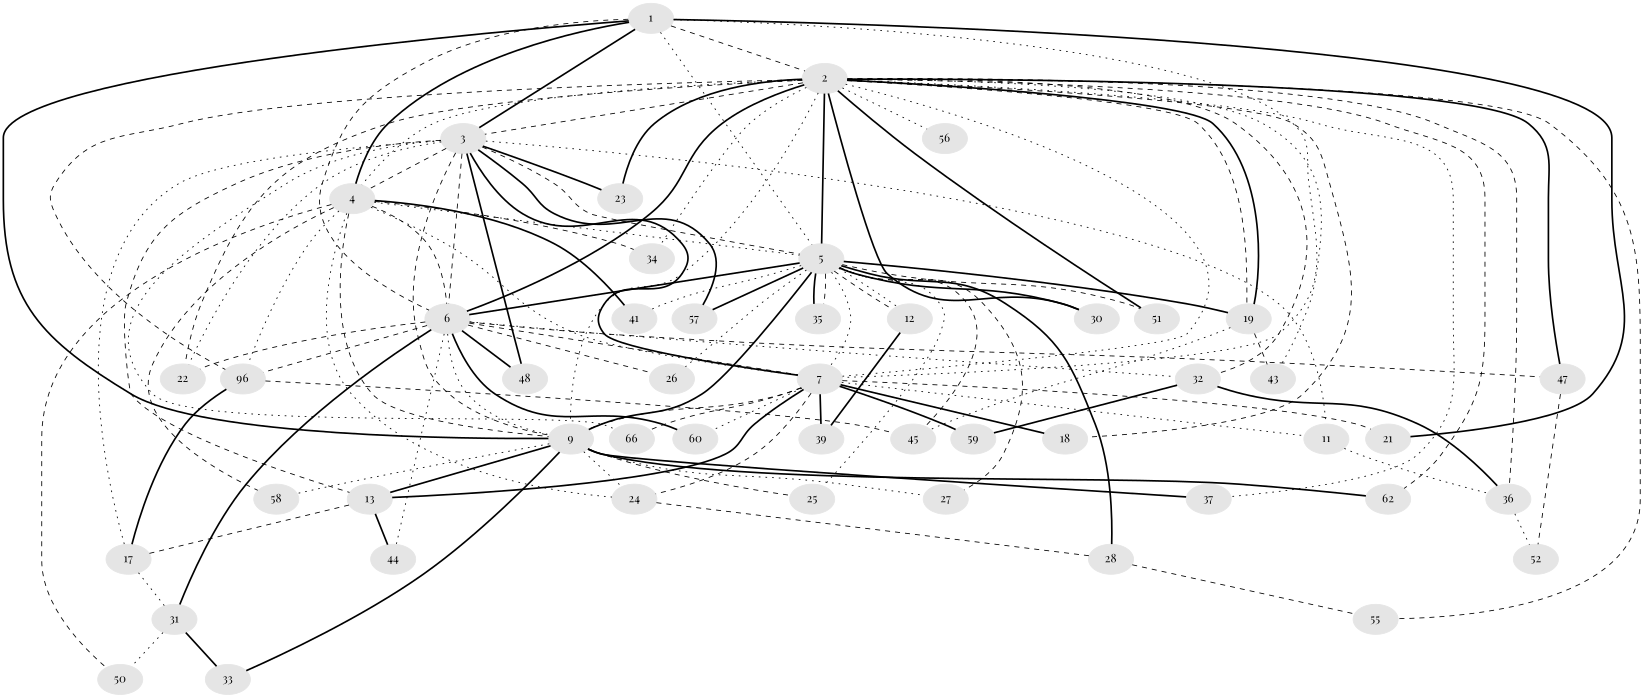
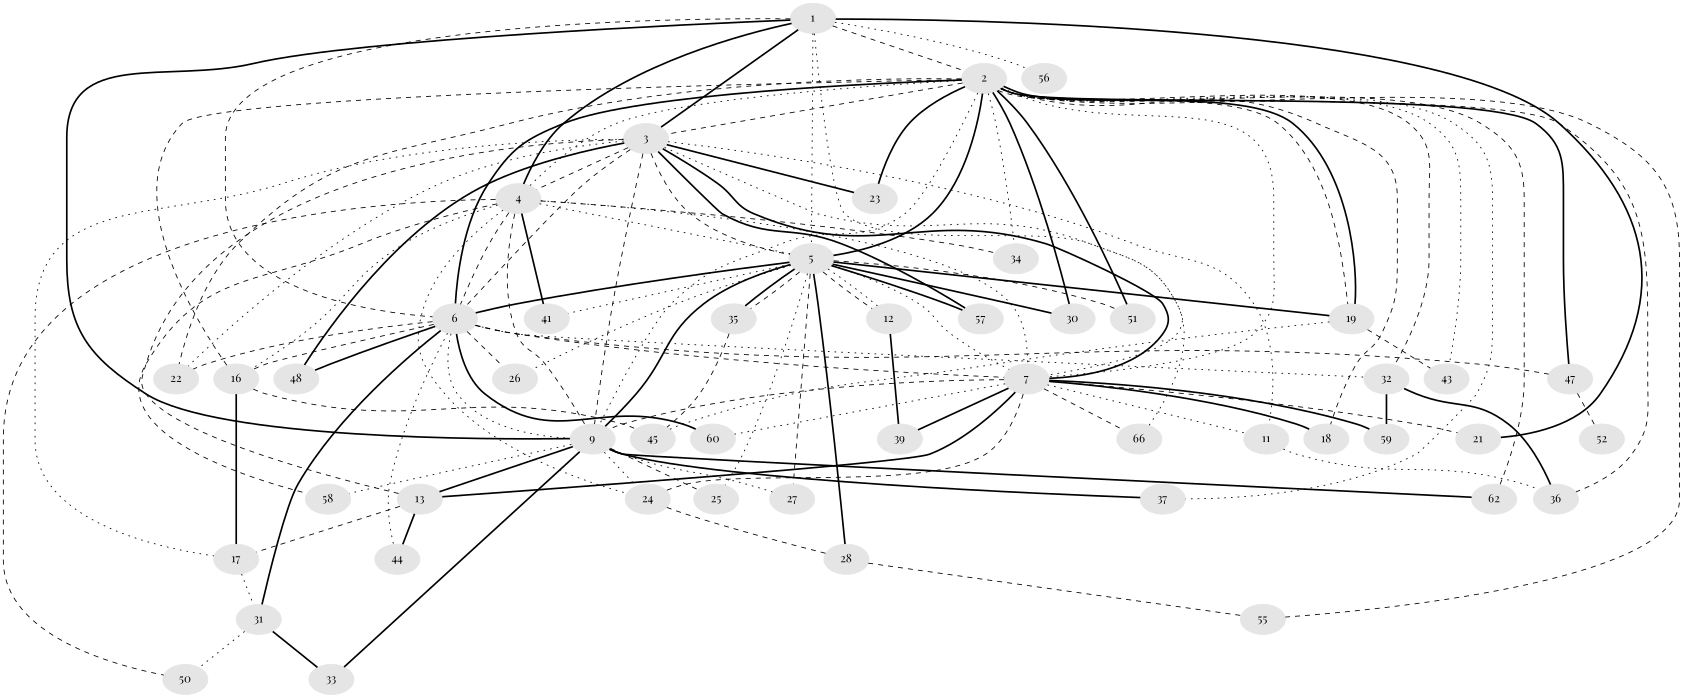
edge "2" -- "56": now "1" -- "56"
edge "5" -- "45": now "35" -- "45"
node "96": label "96" -> "16"
edge "36" -- "52": removed
